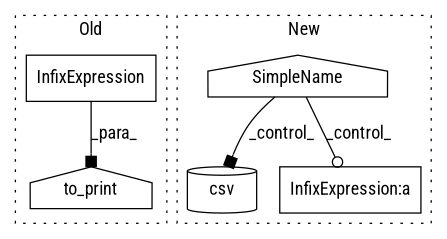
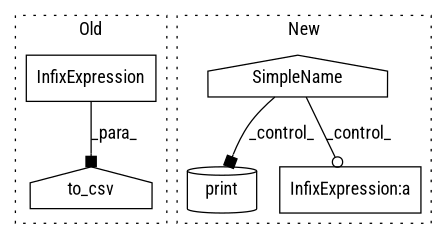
node "to_print": label "to_print" -> "to_csv"
node "csv": label "csv" -> "print"
